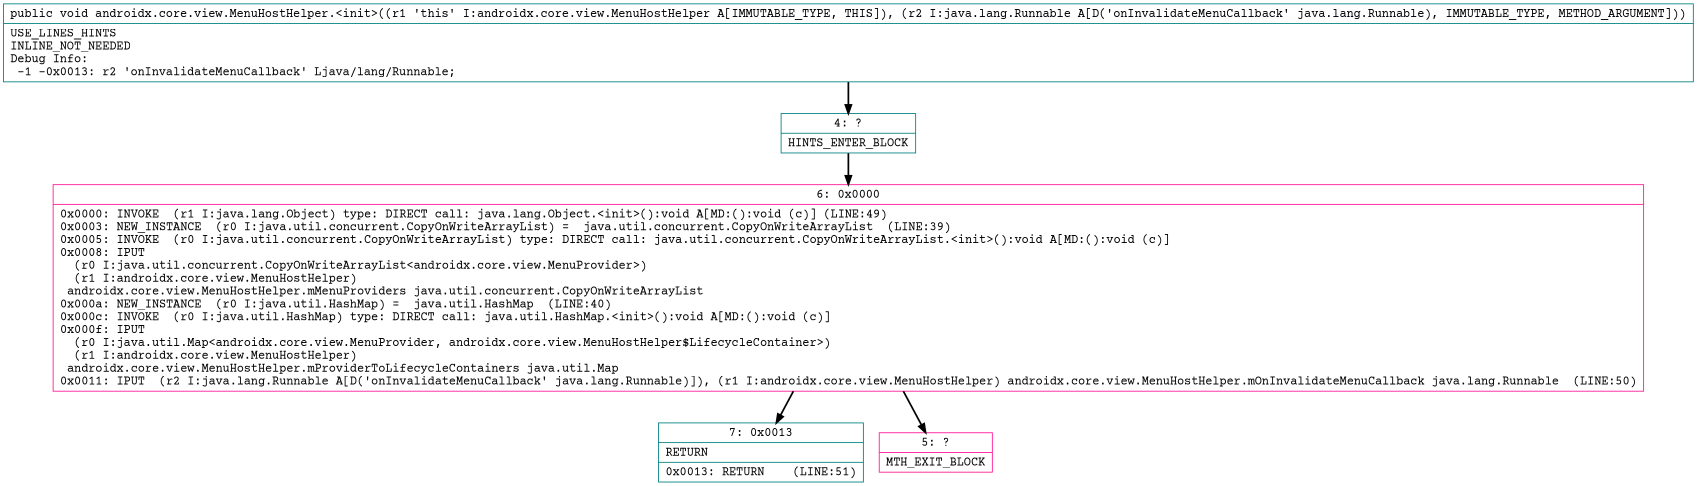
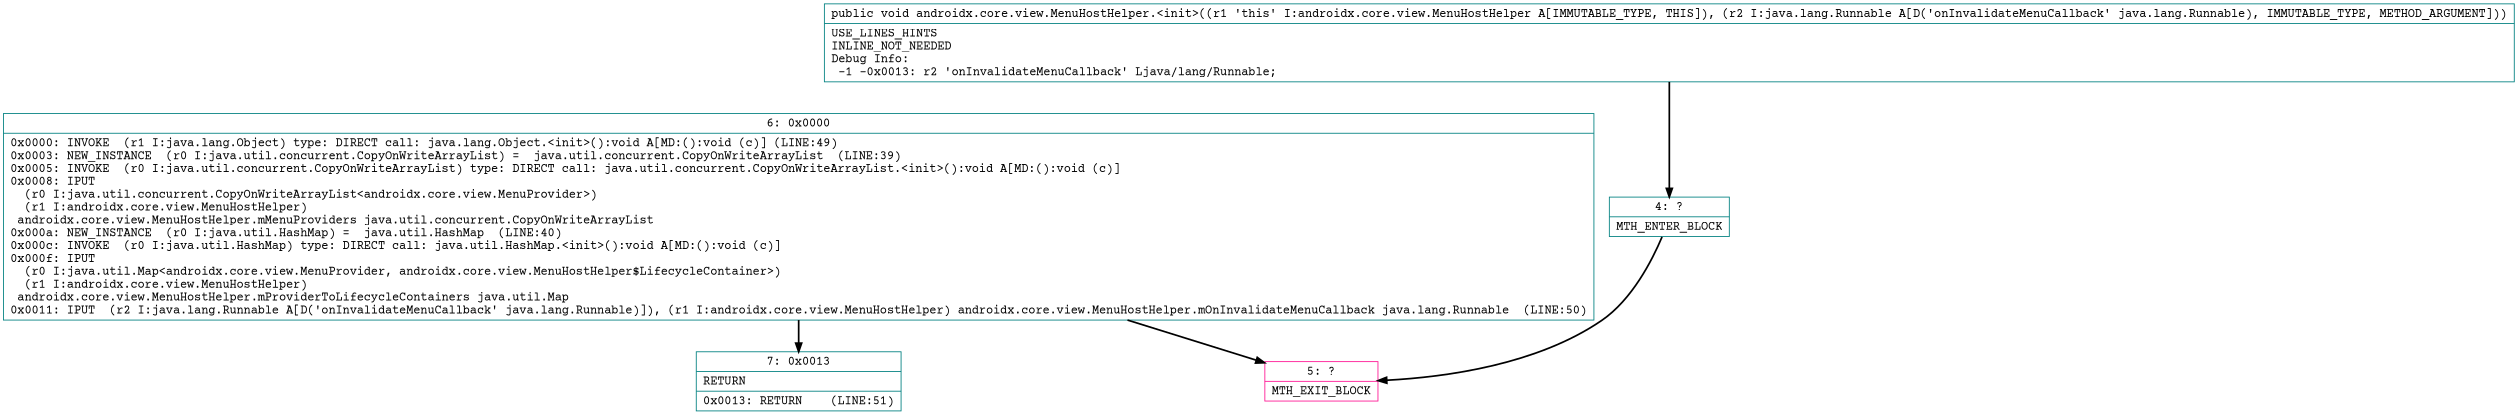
node "4: ?": text "HINTS_ENTER_BLOCK" -> "MTH_ENTER_BLOCK"
edge "4: ?" -> "6: 0x0000": now "4: ?" -> "5: ?"
node "6: 0x0000": color deeppink -> teal
